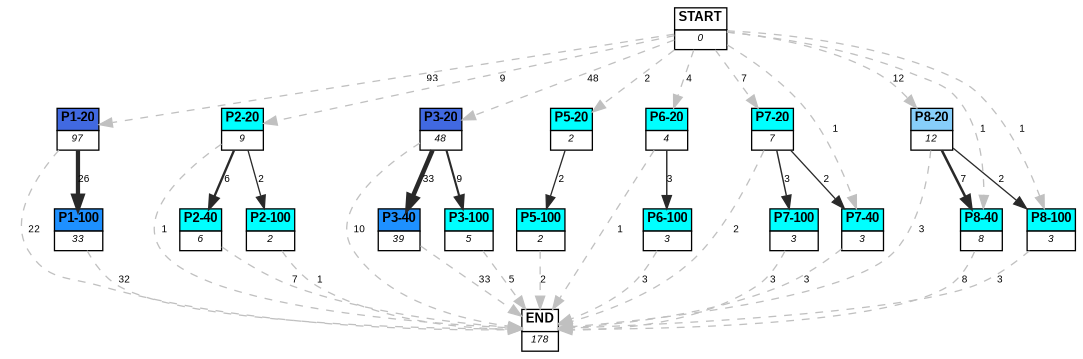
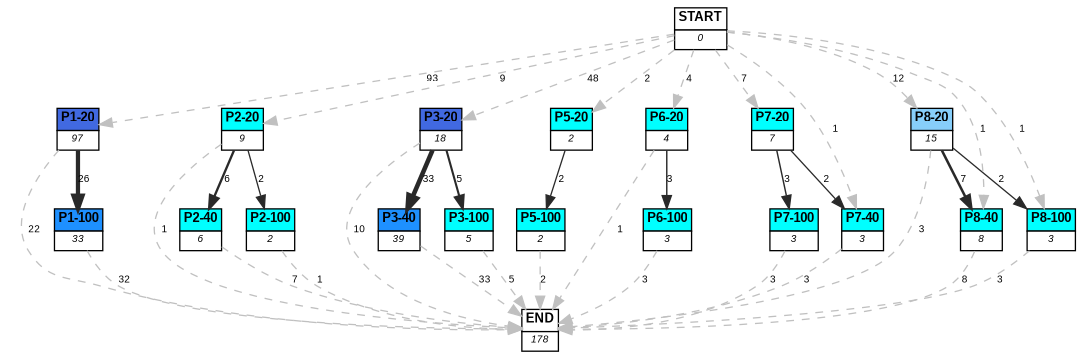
node "P3-20": text "48" -> "18"
node "P8-20": text "12" -> "15"
edge "P3-20" -> "P3-100": label "9" -> "5"
edge "P7-20" -> "END": removed, label "2"
